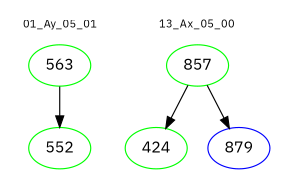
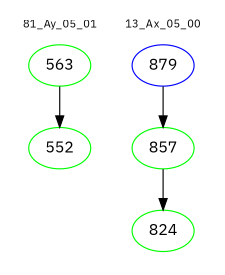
cluster "01_Ay_05_01": label "01_Ay_05_01" -> "81_Ay_05_01"
edge "857" -> "879": reversed
node "424": label "424" -> "824"
